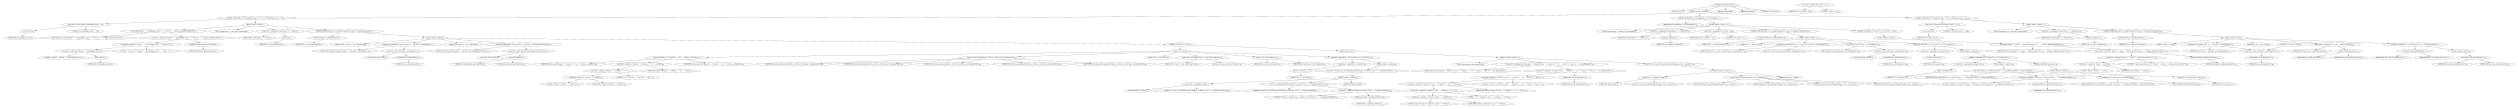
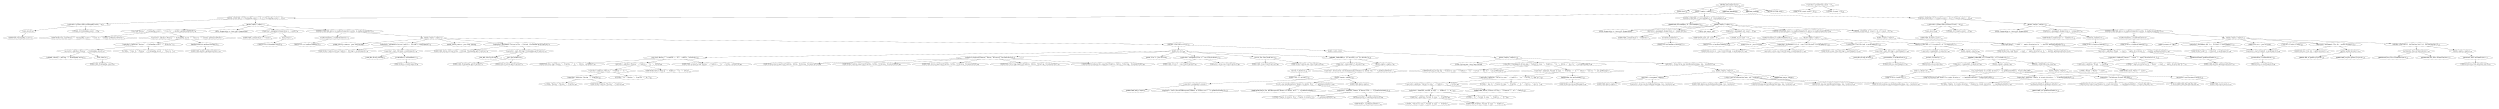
node "(LOCAL,int count: int)": added
node "(IDENTIFIER,dir,this.deleteDir(dir))": removed
